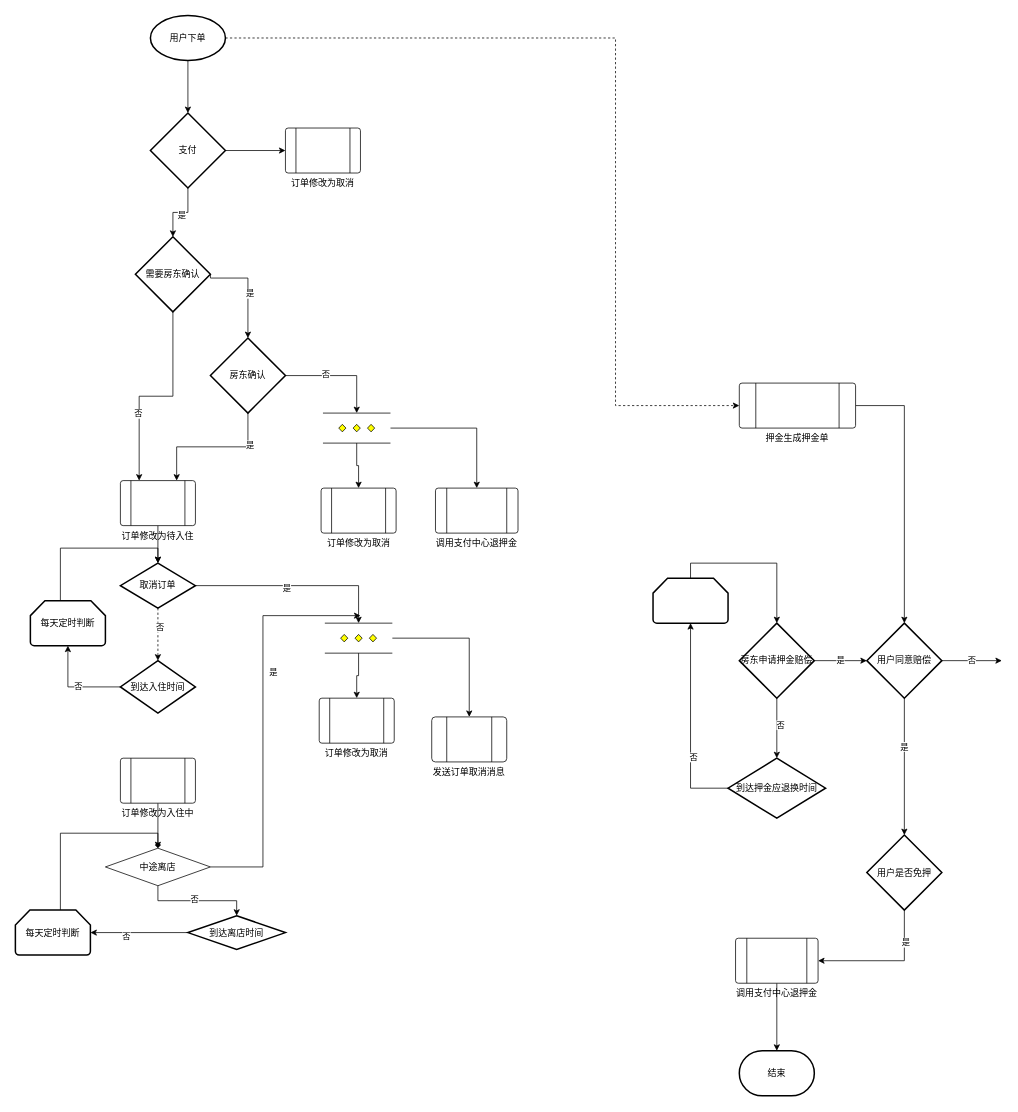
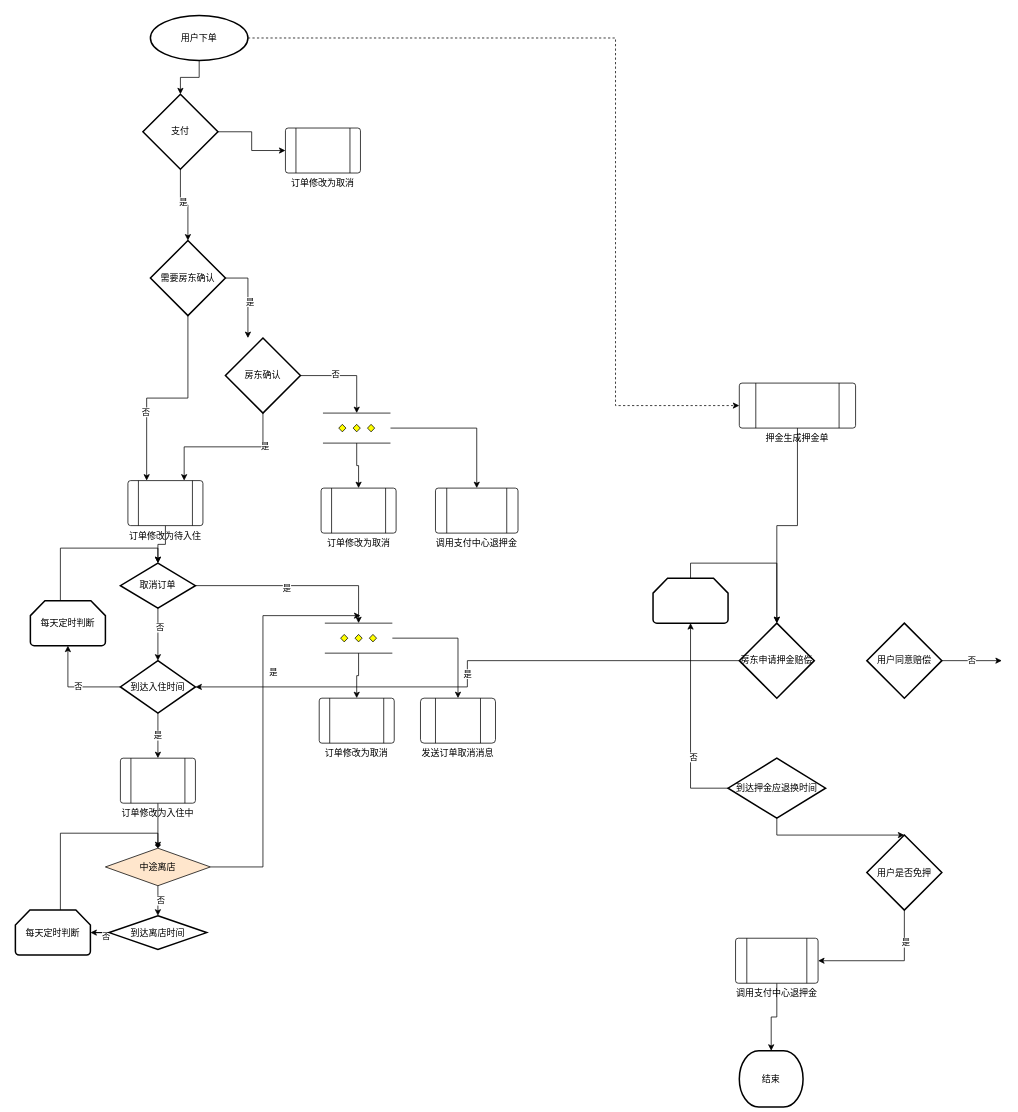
node "用户下单": size 75x45 -> 98x45
node "支付": moved (188, 150) -> (180, 132)
node "需要房东确认": moved (173, 274) -> (188, 278)
node "房东确认": moved (248, 375) -> (263, 375)
edge "押金生成押金单" -> "用户同意赔偿": now "押金生成押金单" -> "房东申请押金赔偿"
node "订单修改为待入住": moved (158, 503) -> (165, 503)
edge "取消订单" -> "到达入住时间": style dashed -> solid
edge "房东申请押金赔偿" -> "用户同意赔偿": now "房东申请押金赔偿" -> "到达入住时间"
edge "房东申请押金赔偿" -> "到达押金应退换时间": removed, label "否"
edge "到达入住时间" -> "订单修改为入住中": added, label "是"
node "发送订单取消消息": moved (469, 739) -> (458, 720)
edge "用户同意赔偿" -> "用户是否免押": removed, label "是"
edge "到达押金应退换时间" -> "用户是否免押": added
node "中途离店": fillcolor #ffffff -> #ffe6cc
node "到达离店时间": moved (237, 932) -> (158, 932)
node "结束": size 75x45 -> 64x56
